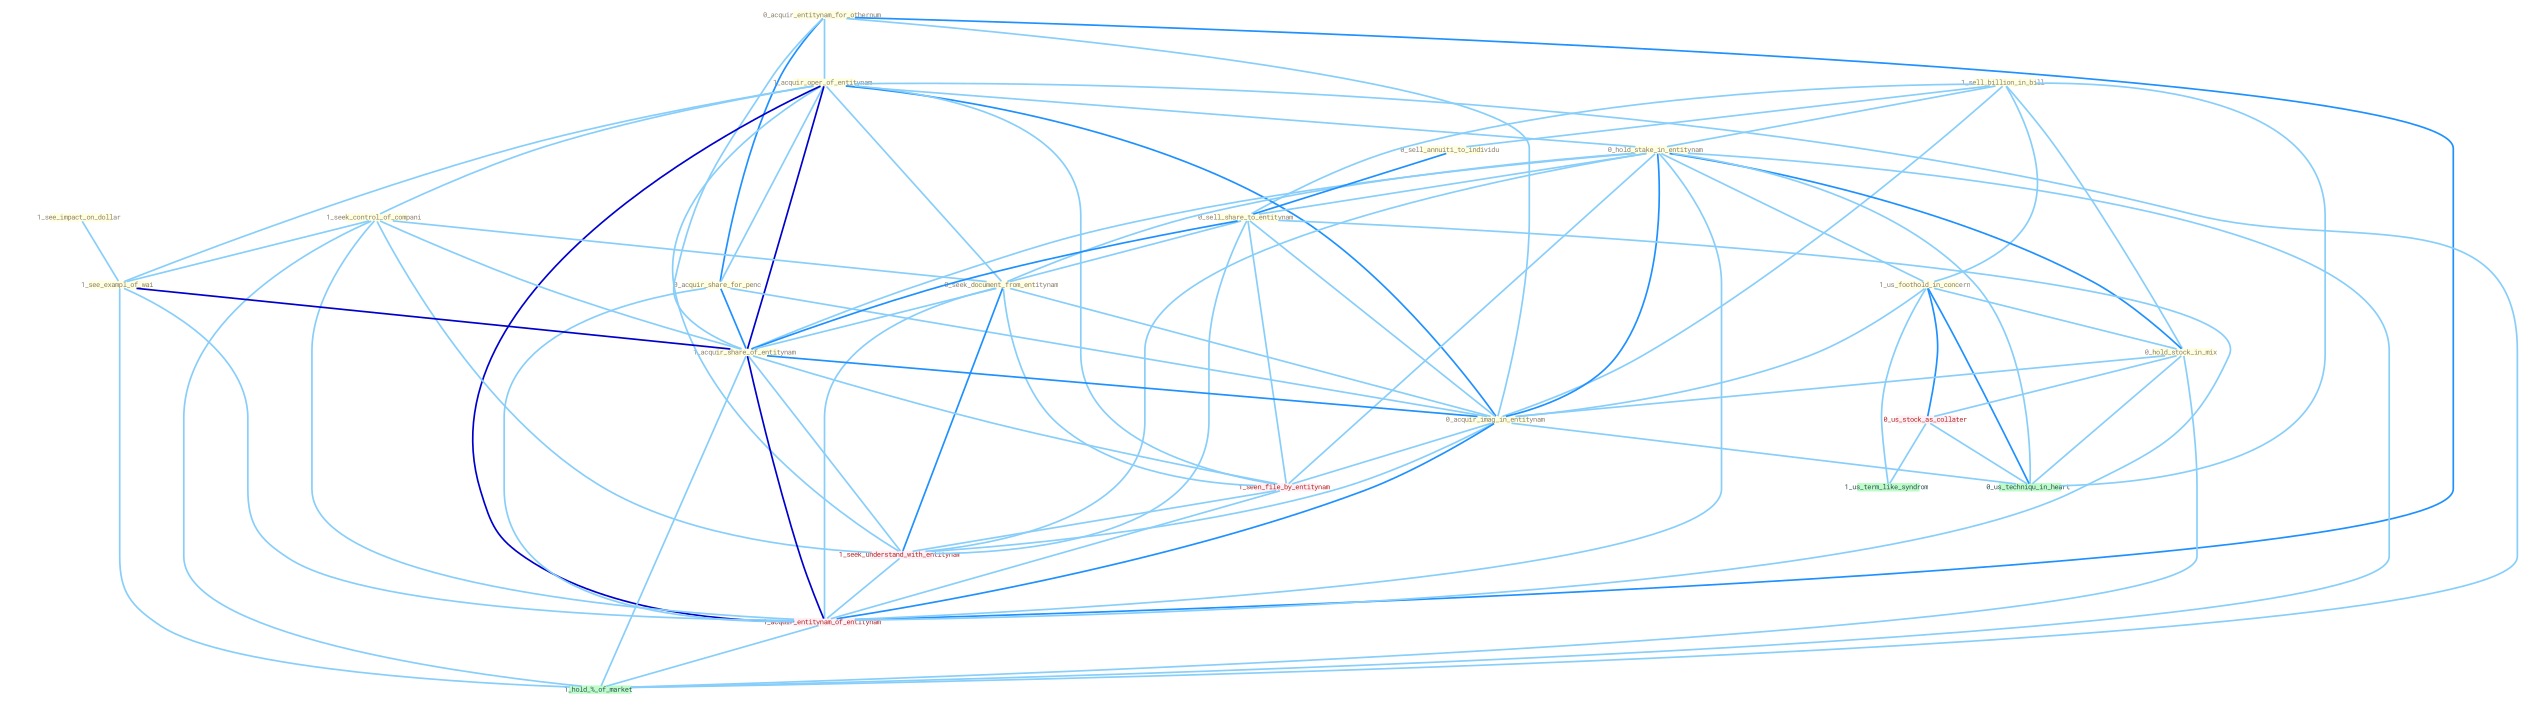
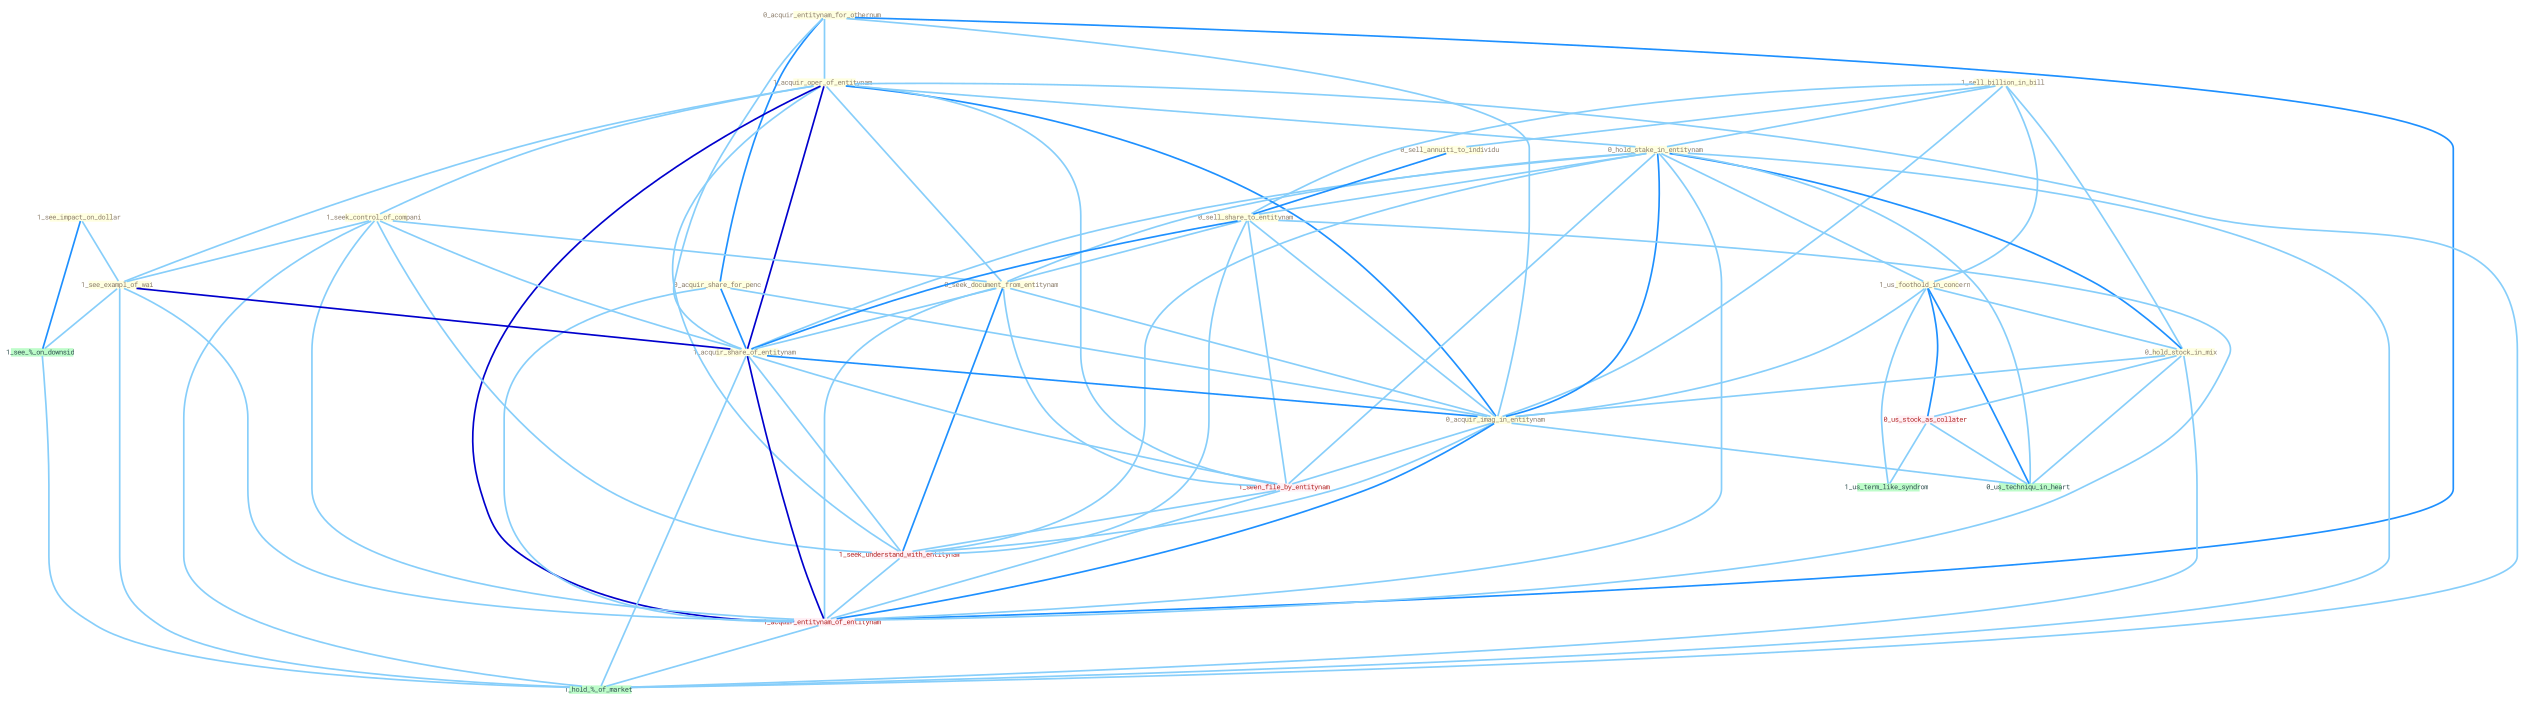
edge "1_acquir_oper_of_entitynam" -- "0_acquir_share_for_penc": removed
edge "1_sell_billion_in_bill" -- "0_us_techniqu_in_heart": removed
node "1_see_%_on_downsid": added
